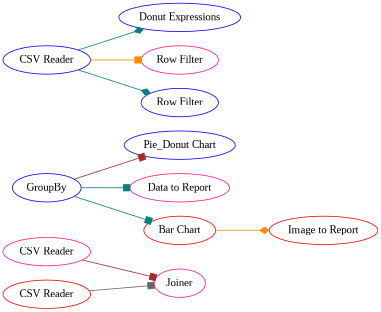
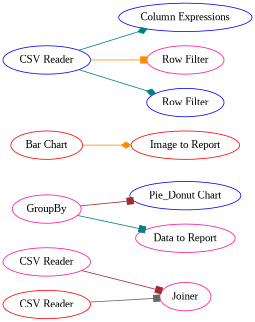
node "Donut Expressions": label "Donut Expressions" -> "Column Expressions"
node "GroupBy": color blue -> deeppink
edge "GroupBy" -> "Bar Chart": removed
